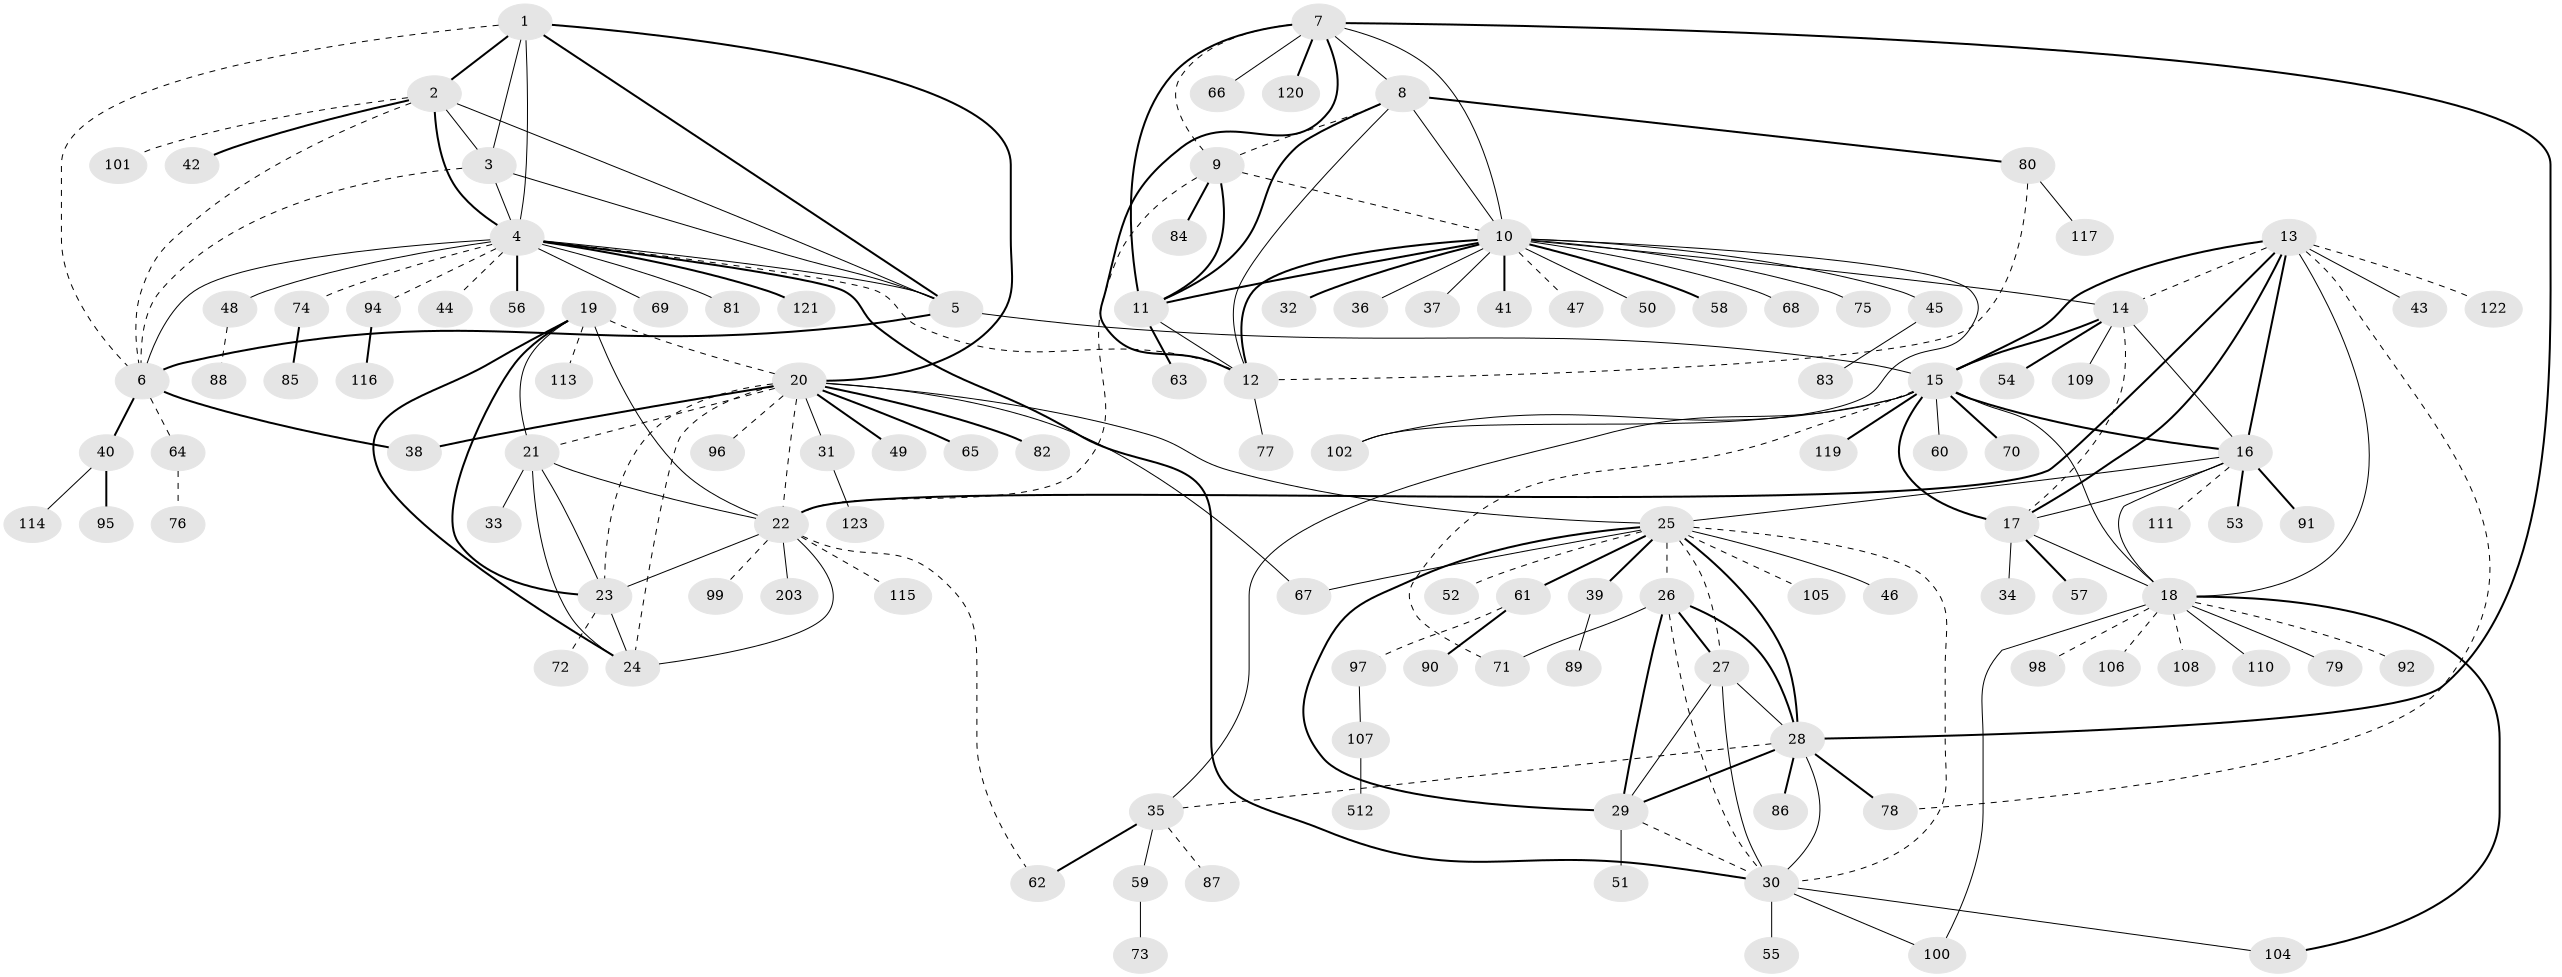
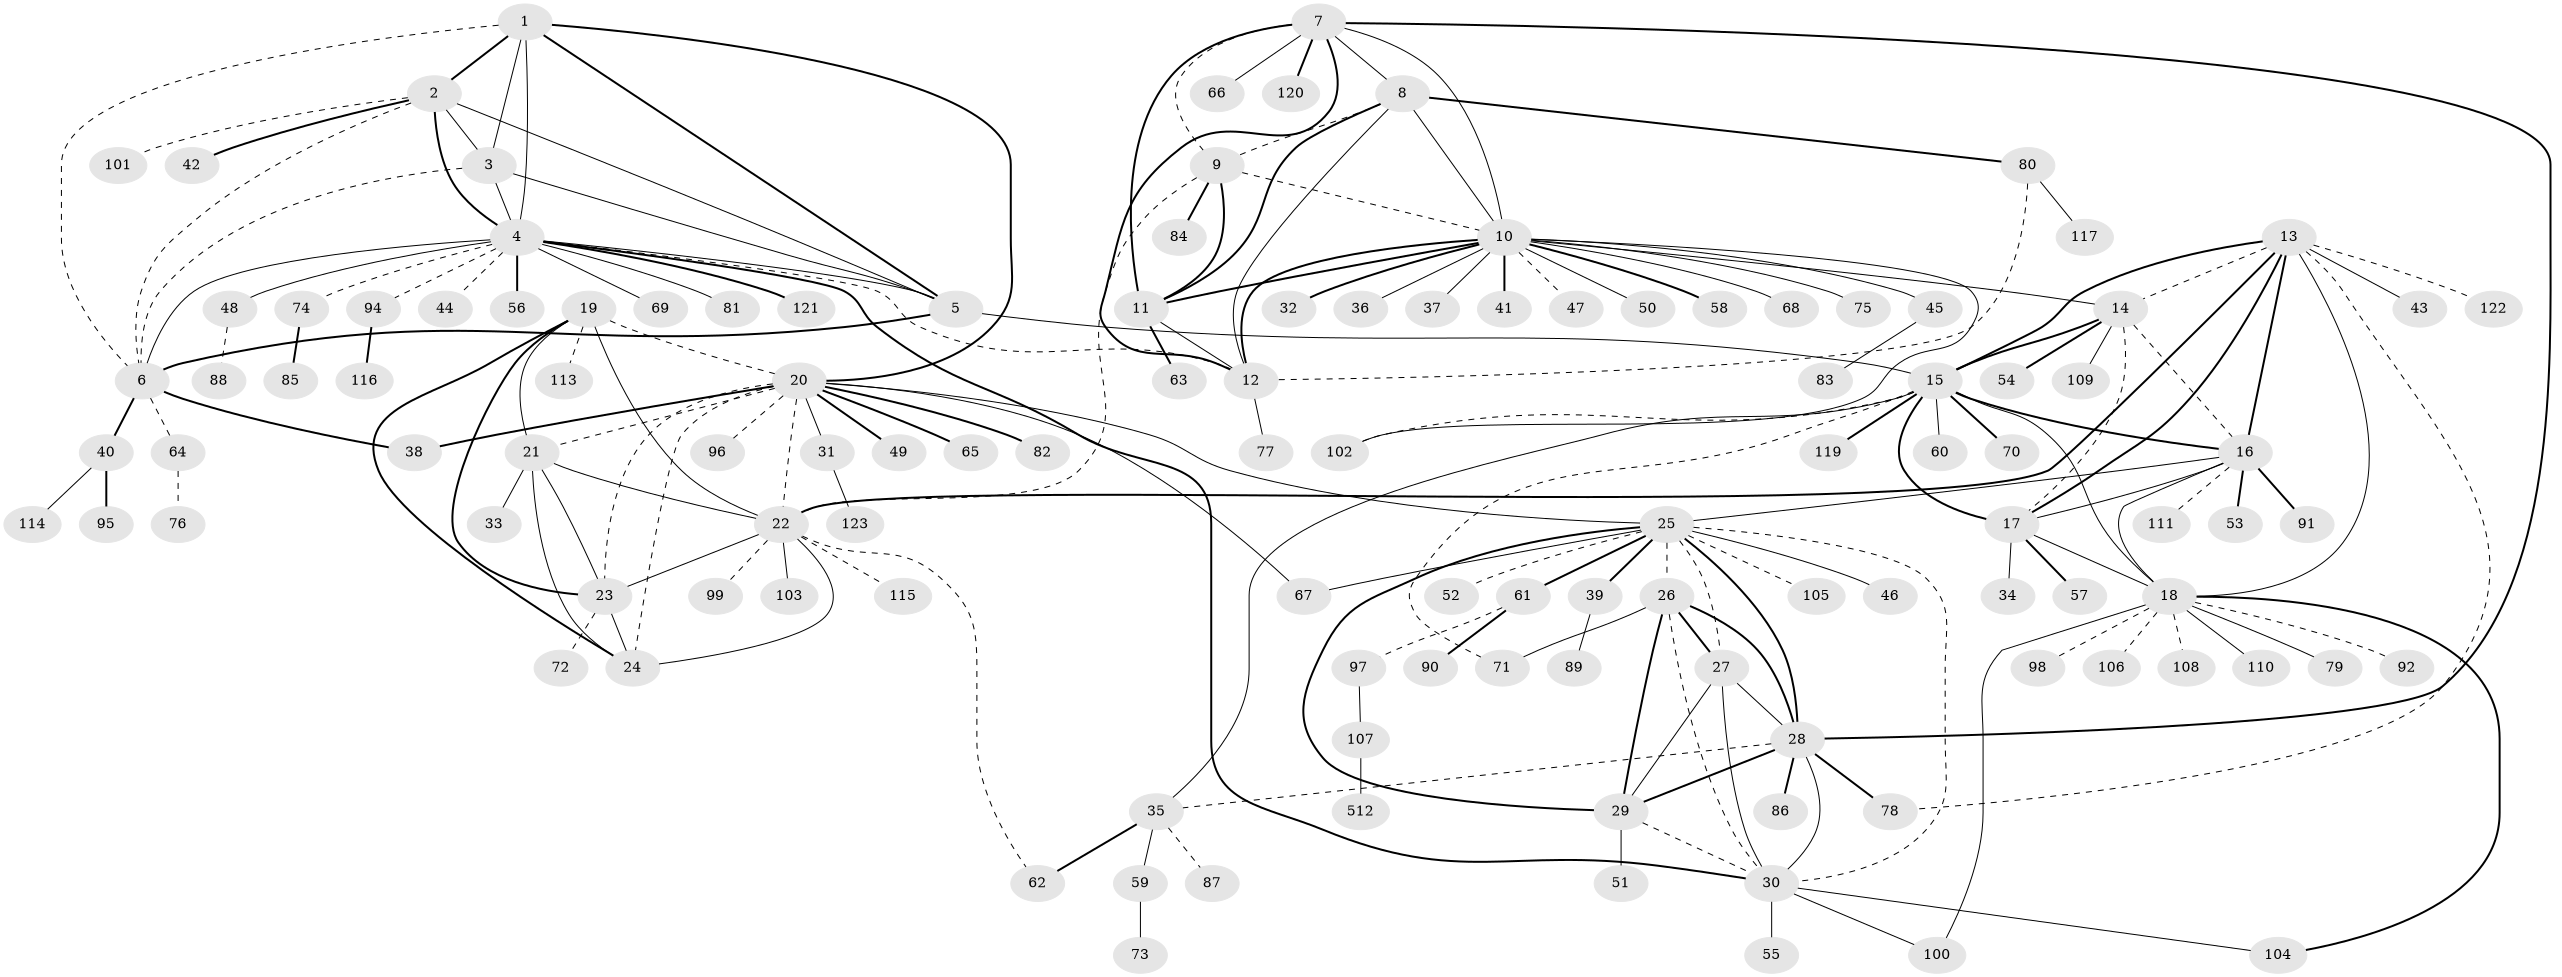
edge "14" -- "16": style solid -> dashed
edge "15" -- "102": style solid -> dashed
node "203": label "203" -> "103"
